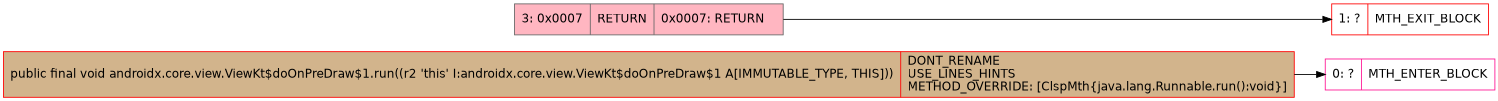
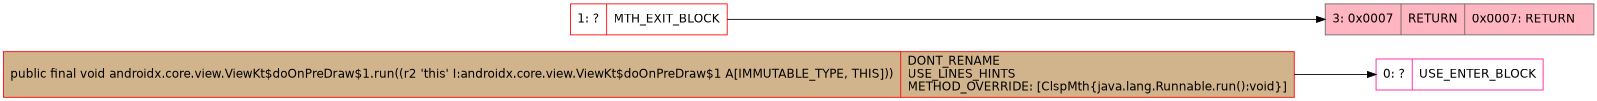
edge "3: 0x0007" -> "1: ?": reversed
node "0: ?": text "MTH_ENTER_BLOCK" -> "USE_ENTER_BLOCK"
